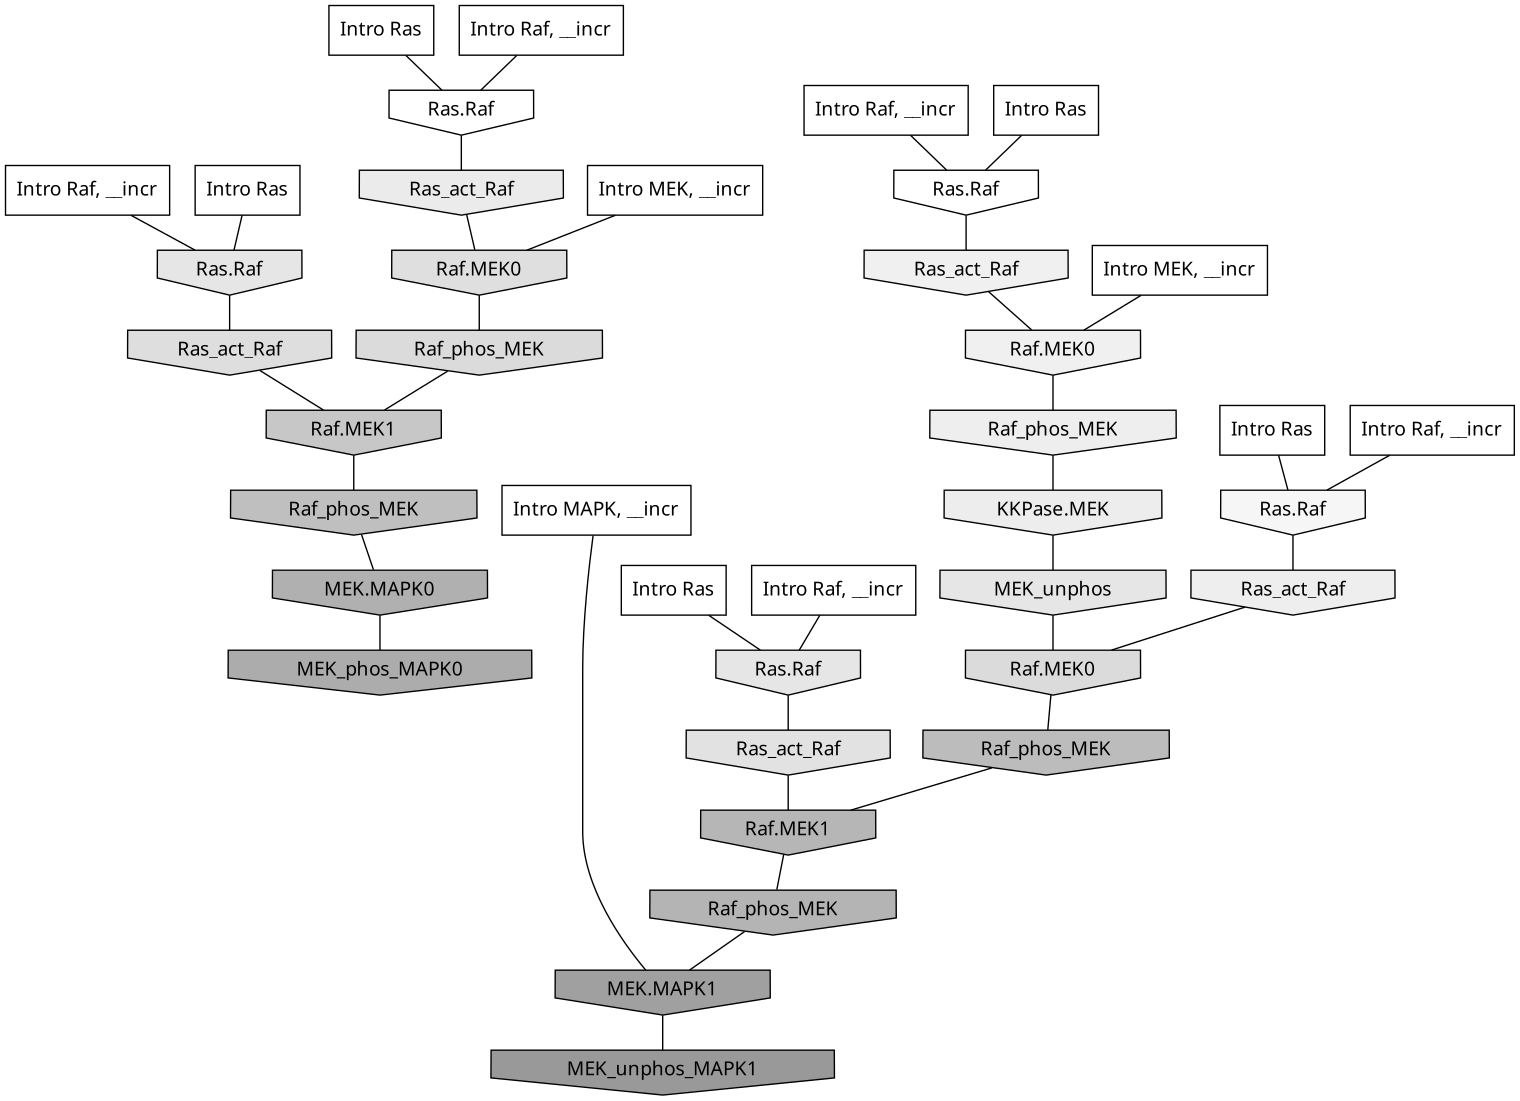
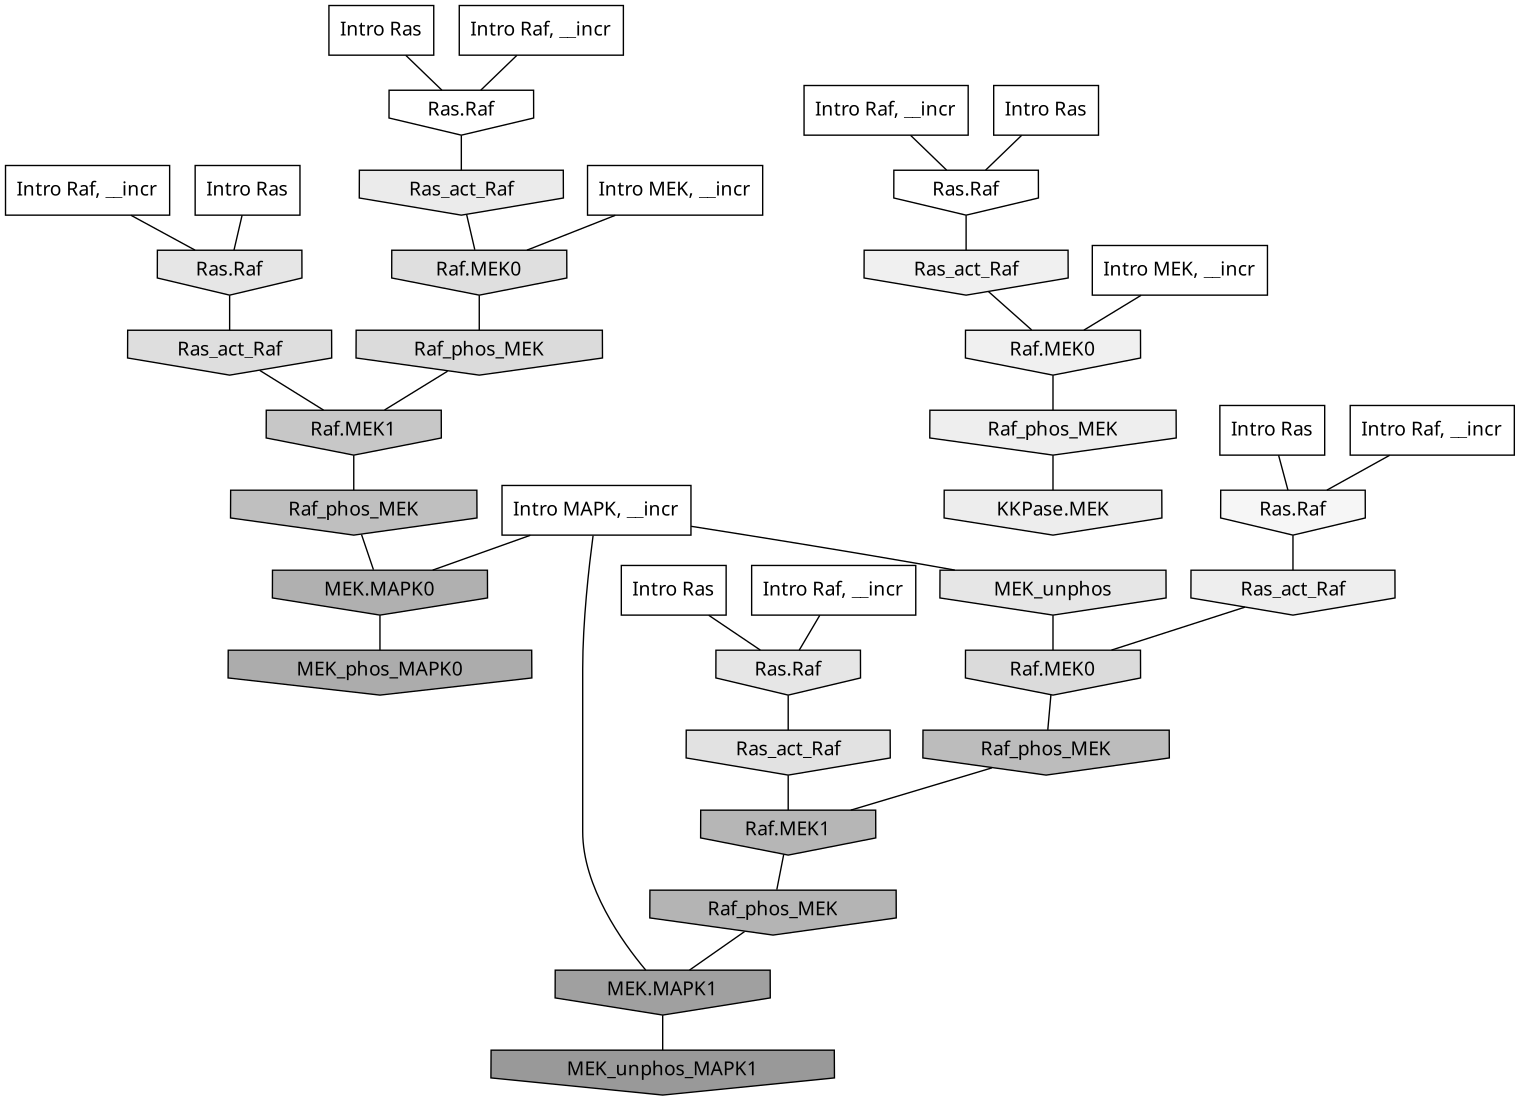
edge "Intro MAPK, __incr" -- "MEK.MAPK0": added
edge "KKPase.MEK" -- "MEK_unphos": now "Intro MAPK, __incr" -- "MEK_unphos"
